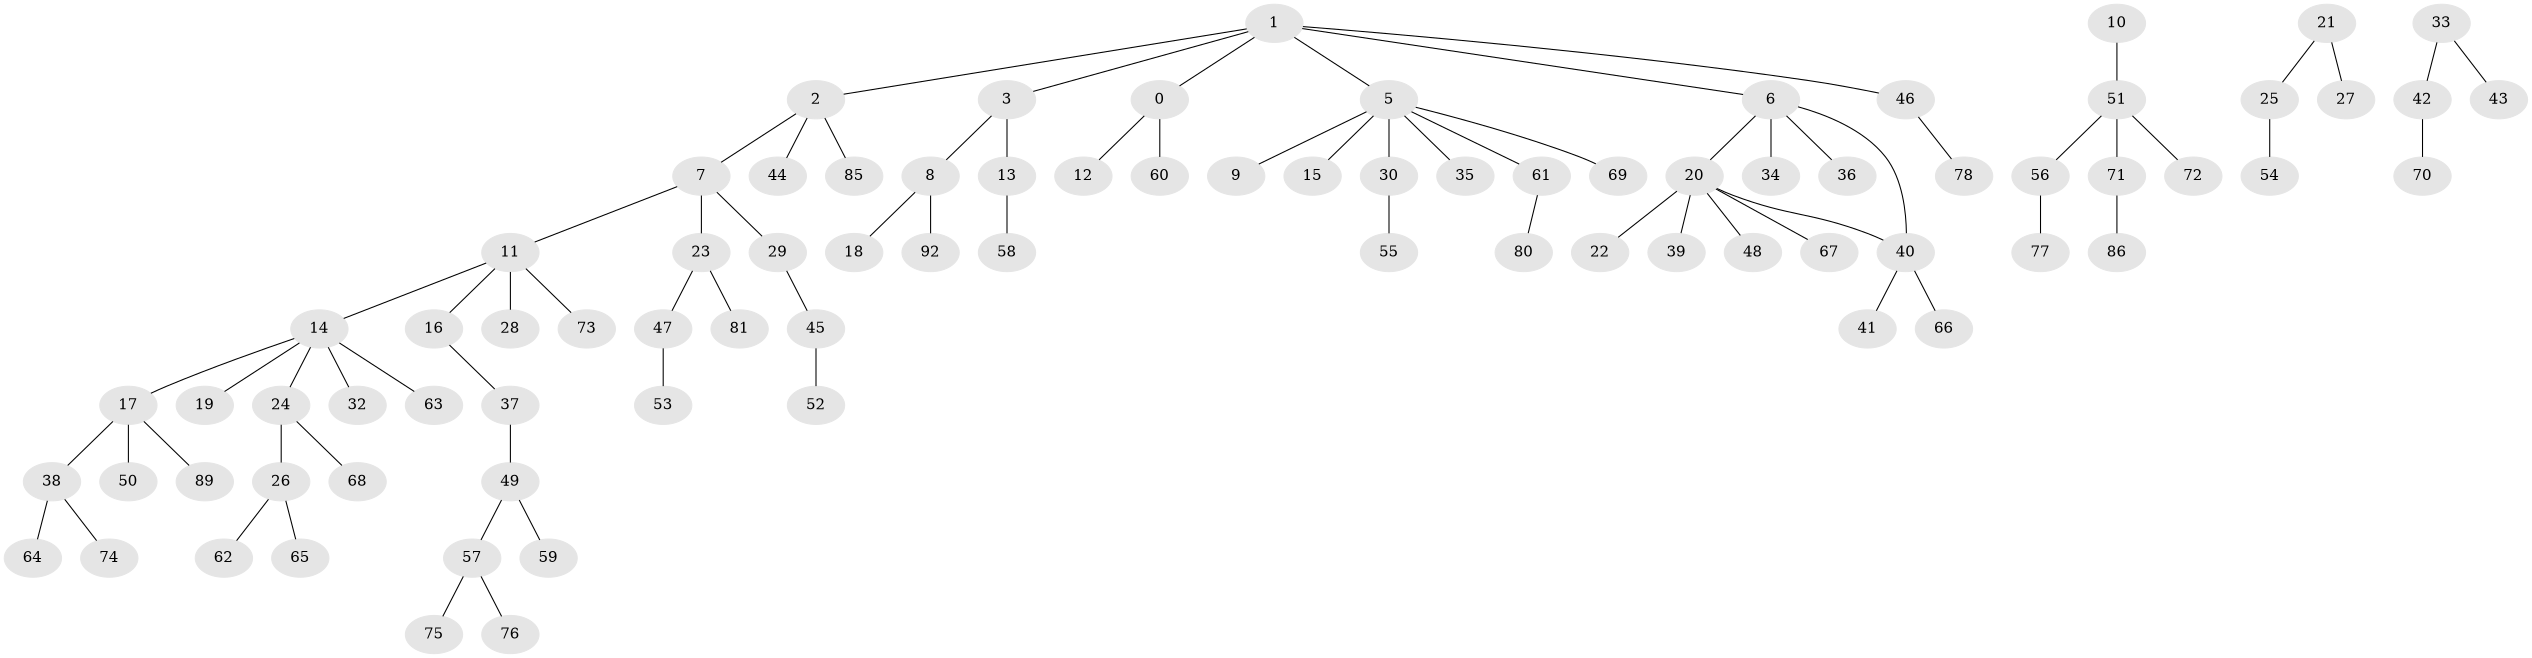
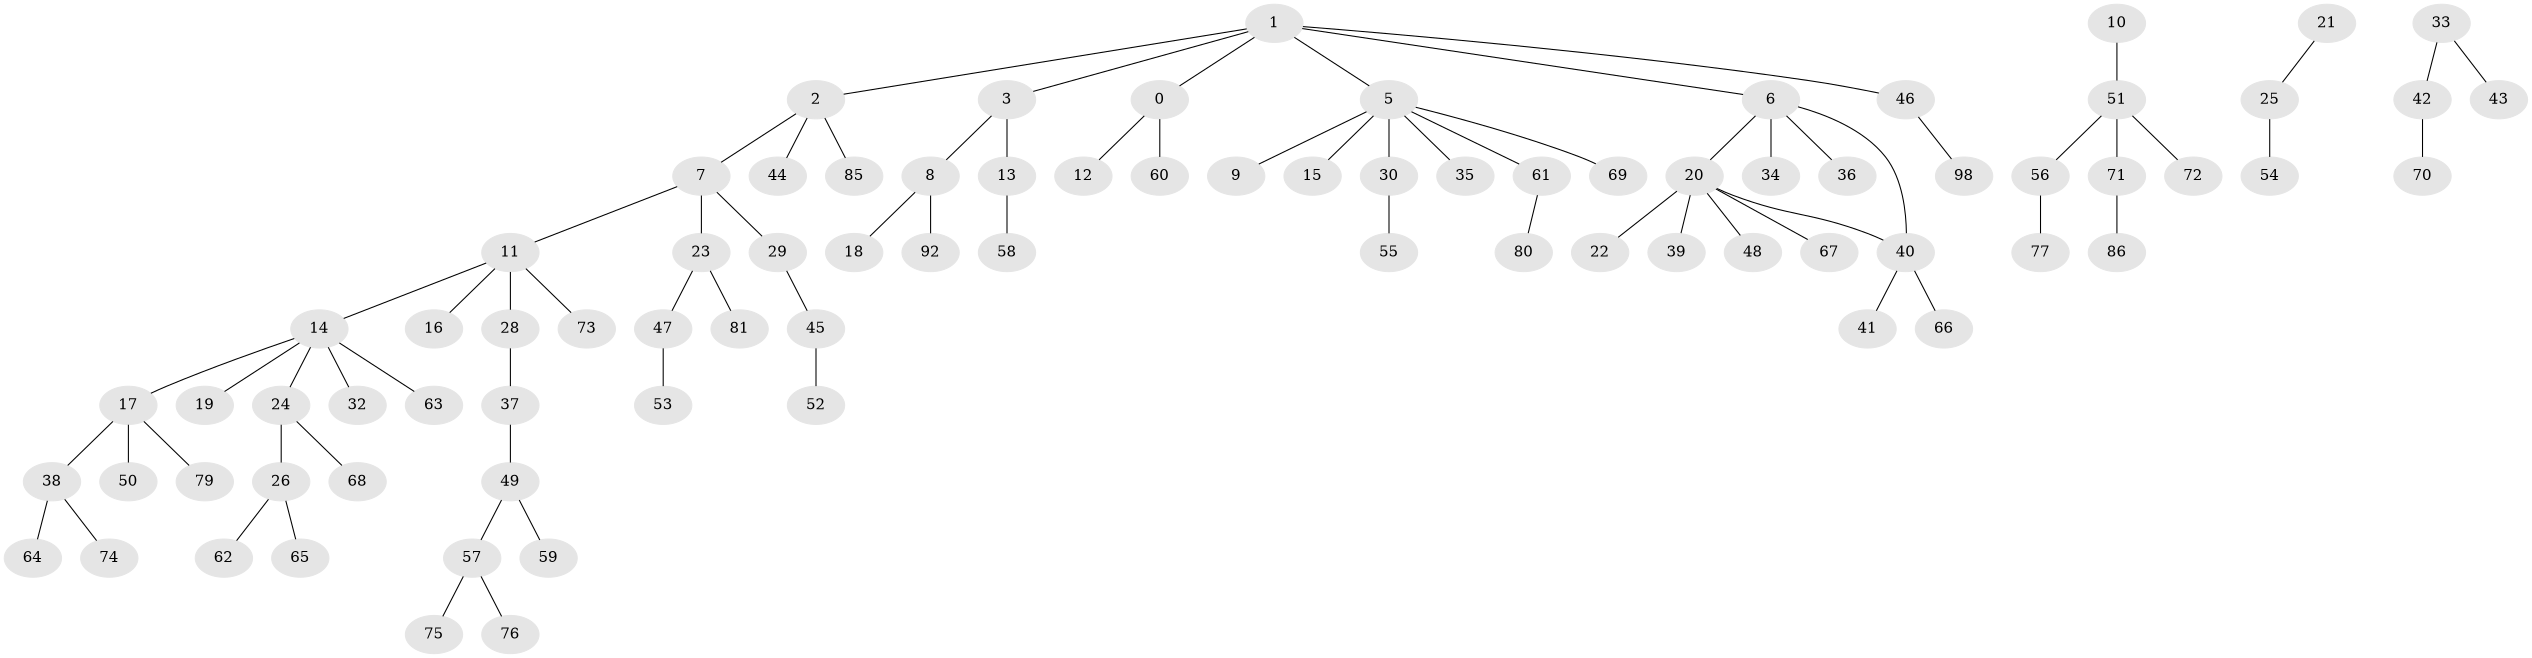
node "27": removed
node "78": label "78" -> "98"
edge "16" -- "37": now "28" -- "37"
node "89": label "89" -> "79"
